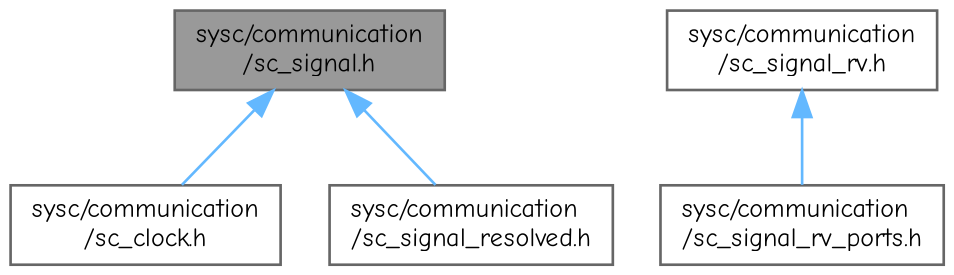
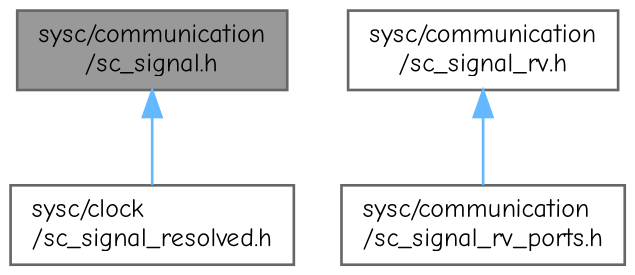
node "sysc/communication /sc_clock.h": removed
node "sysc/communication /sc_signal_resolved.h": label "sysc/communication /sc_signal_resolved.h" -> "sysc/clock /sc_signal_resolved.h"
